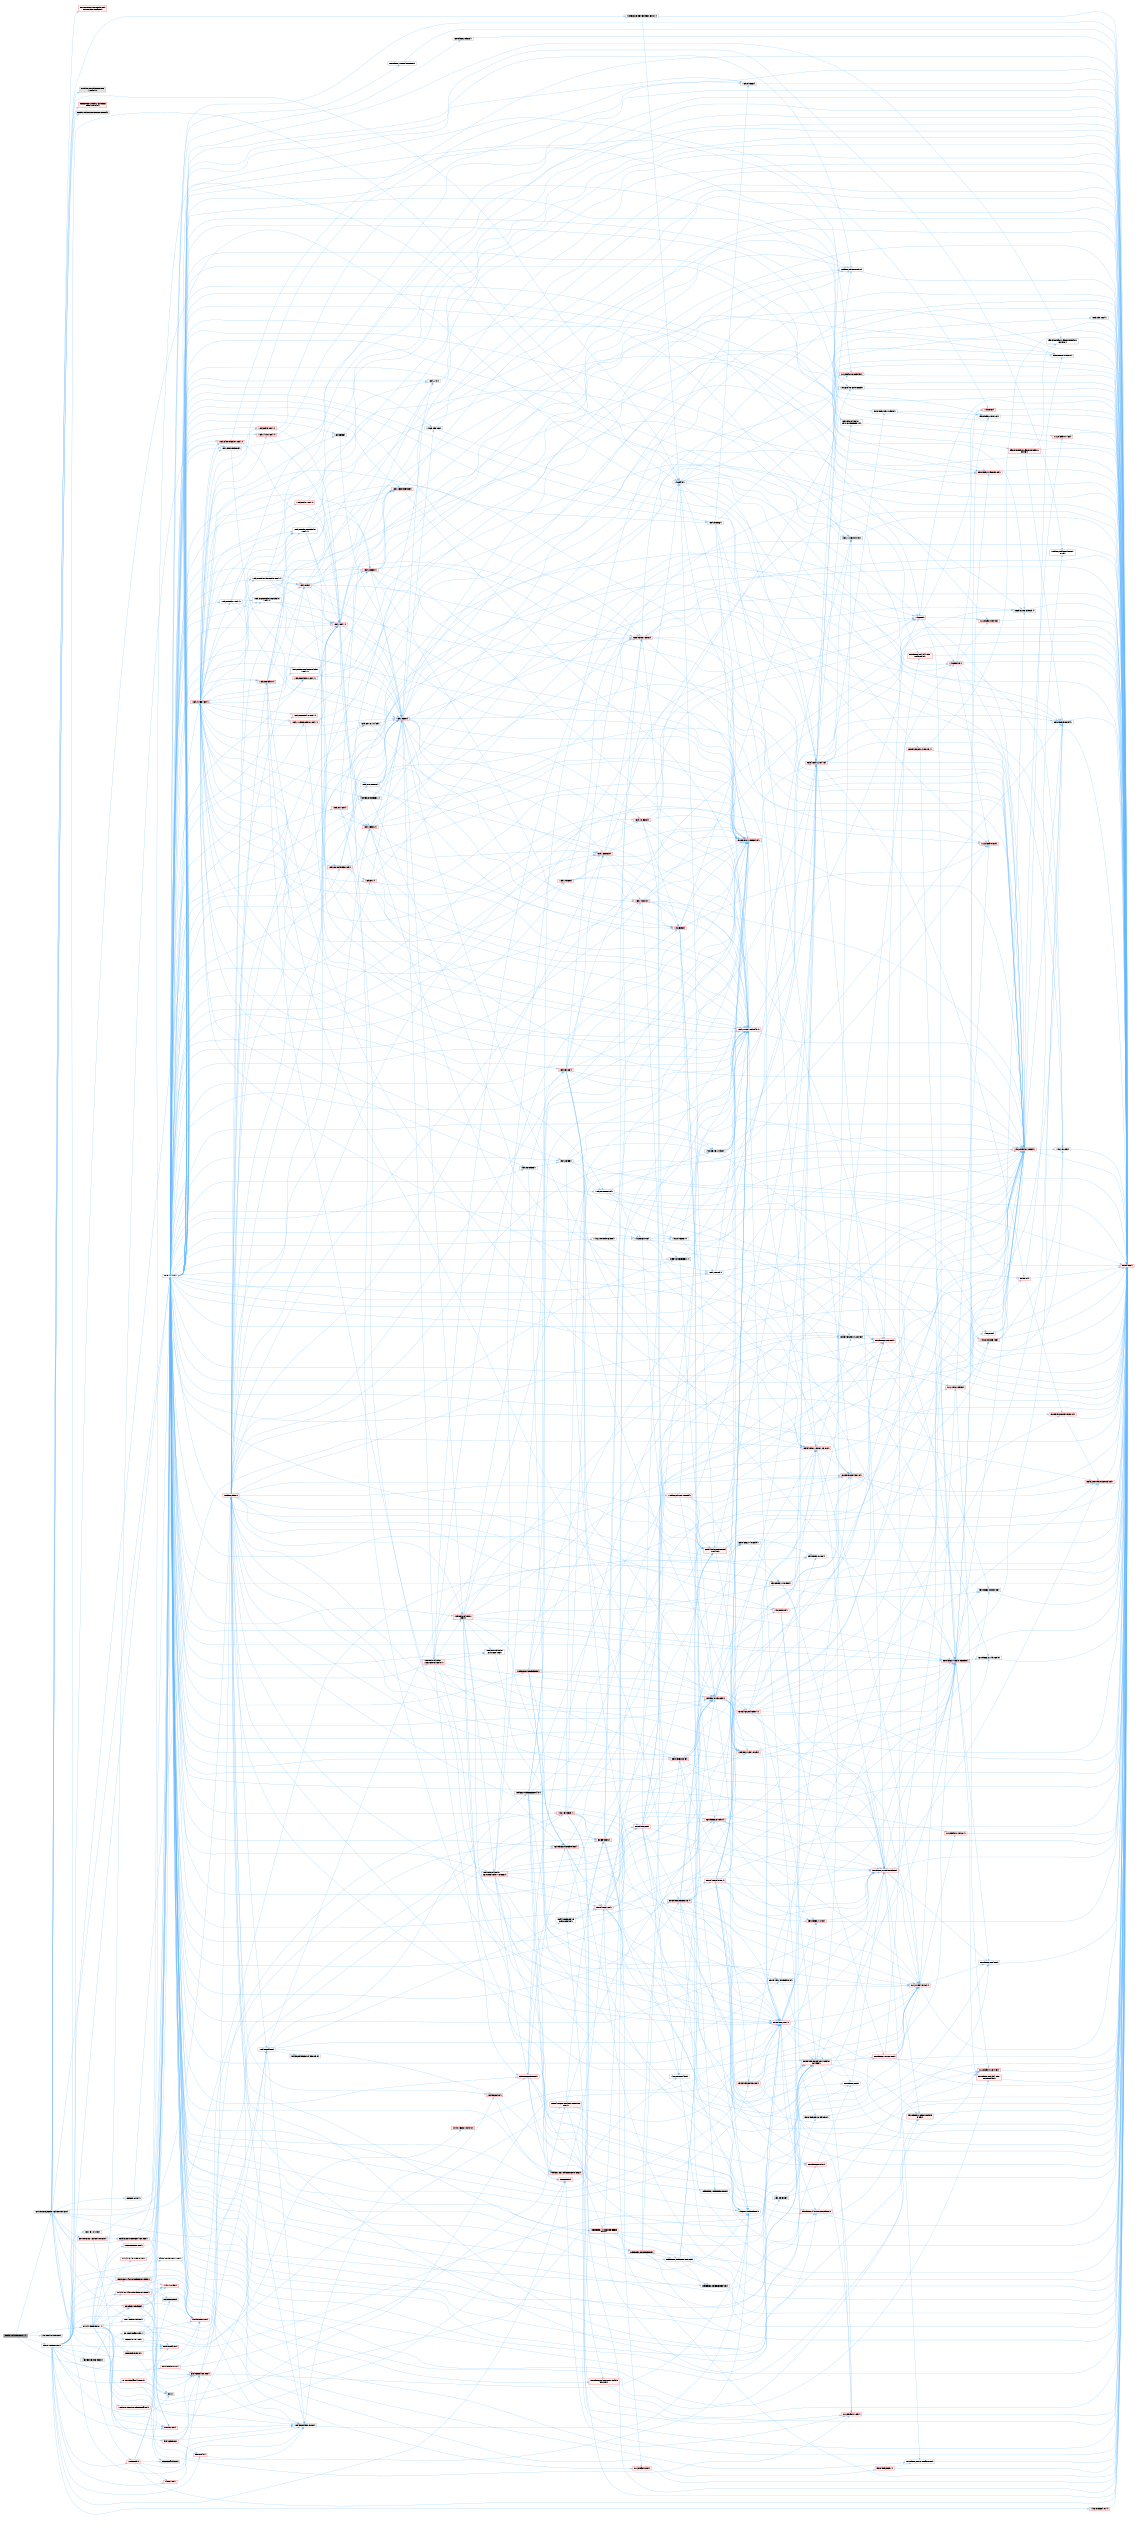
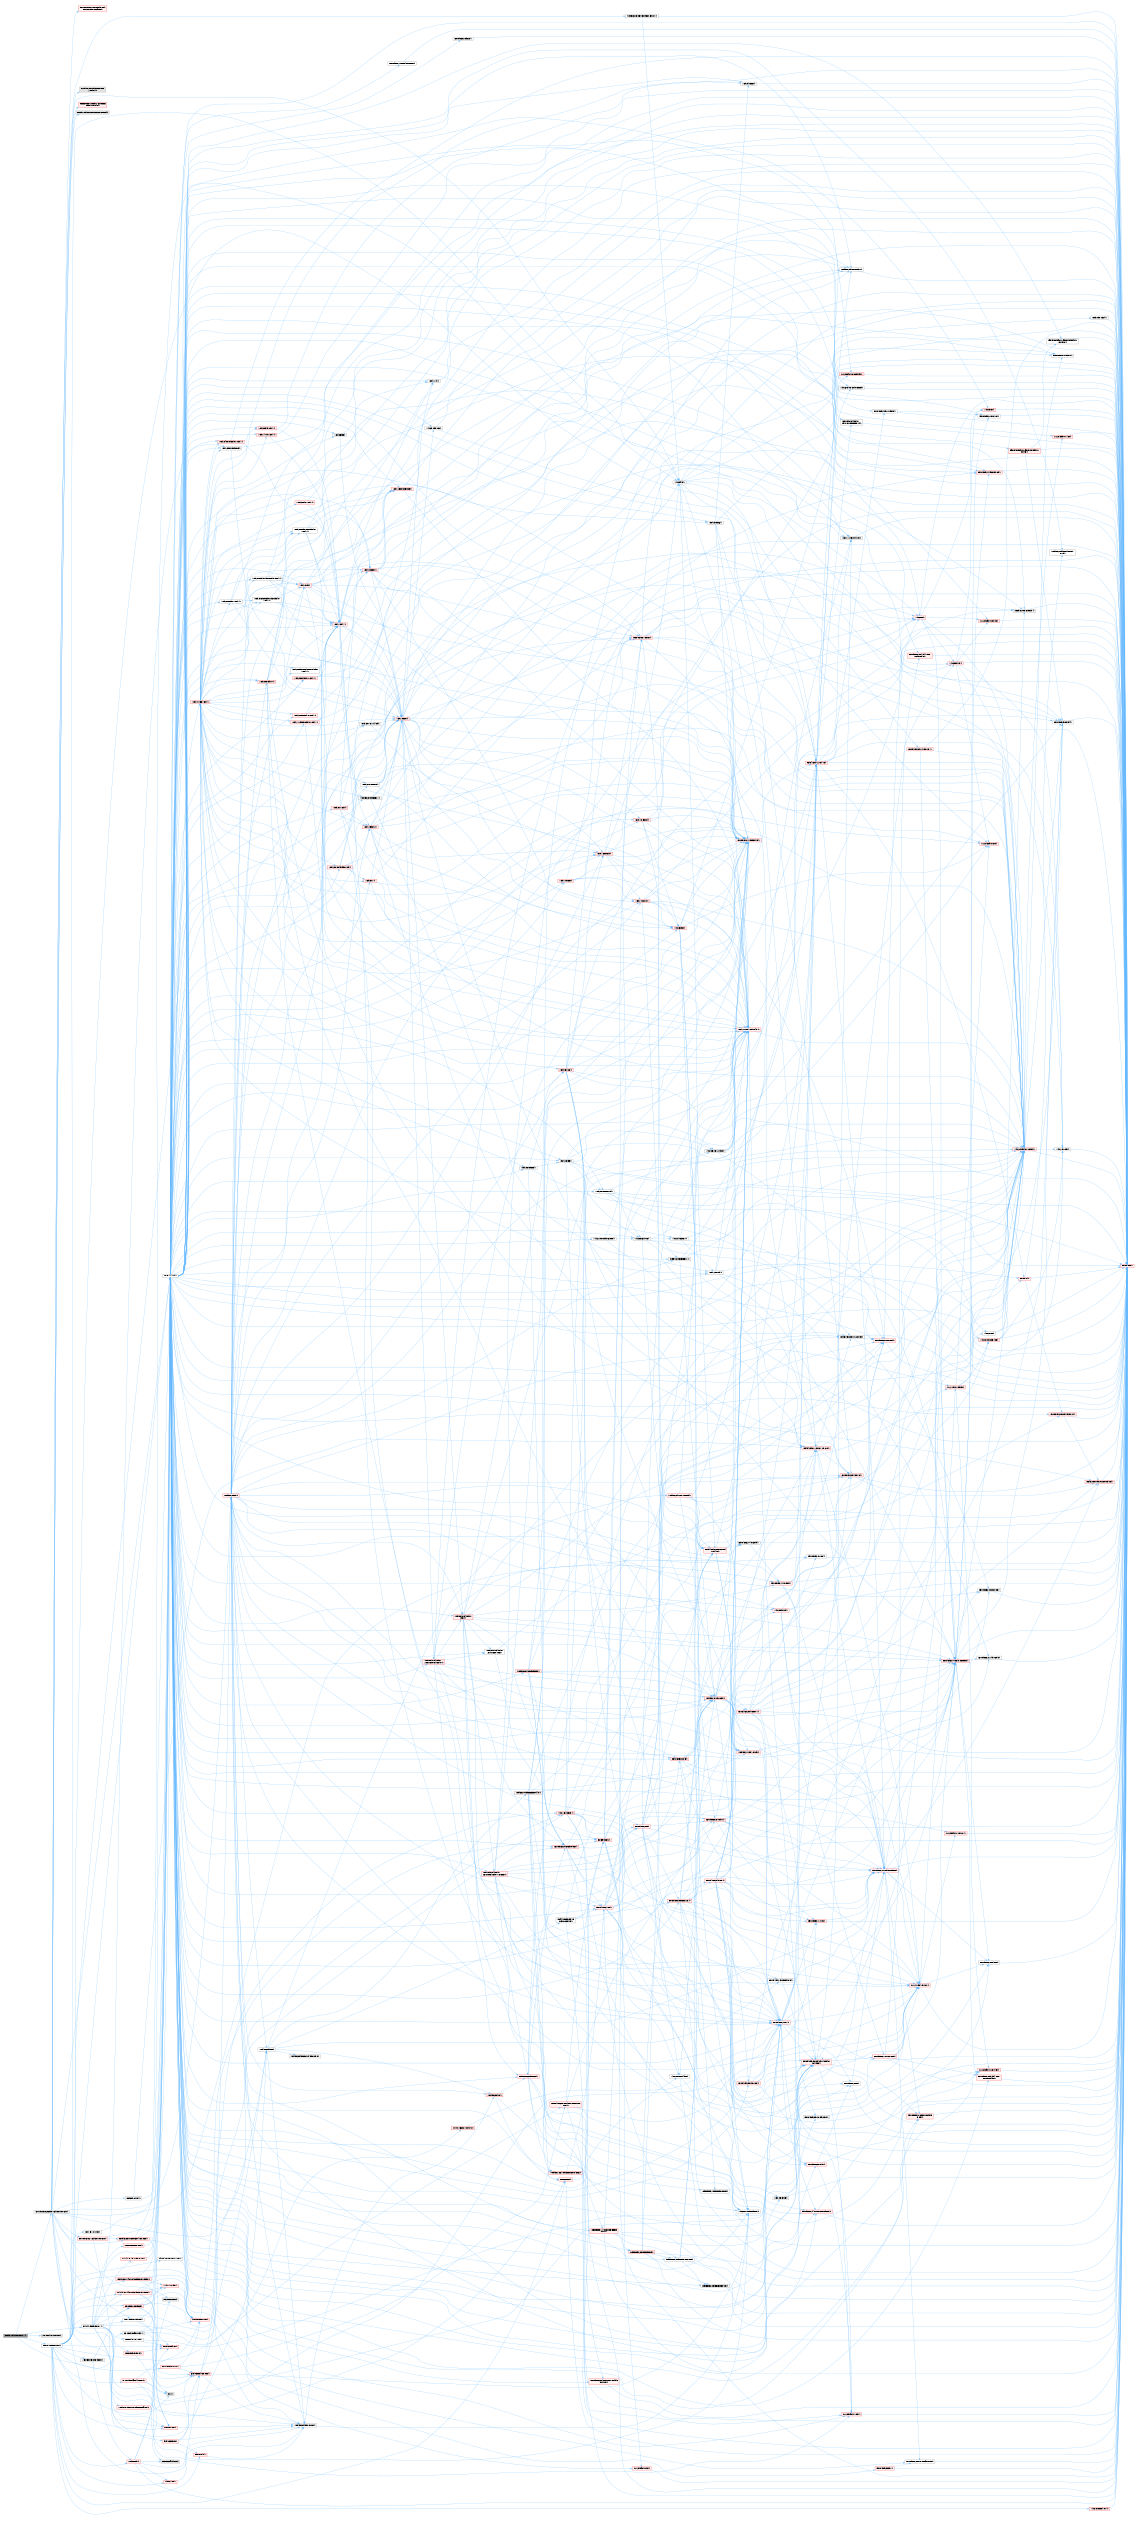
edge "Serialization/Structured Archive.h" -> "Templates/IsArray.h": now "Serialization/Structured Archive.h" -> "Containers/ContainerAllocation Policies.h"
